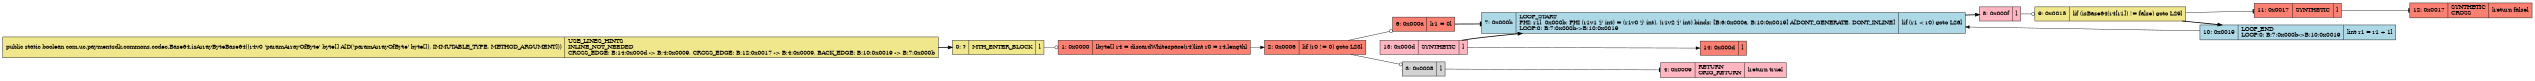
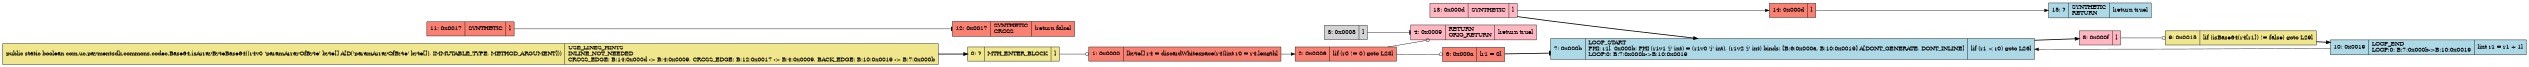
node "15: ?": added
edge "9: 0x0015" -> "11: 0x0017": removed
edge "2: 0x0006" -> "3: 0x0008": now "2: 0x0006" -> "4: 0x0009"
